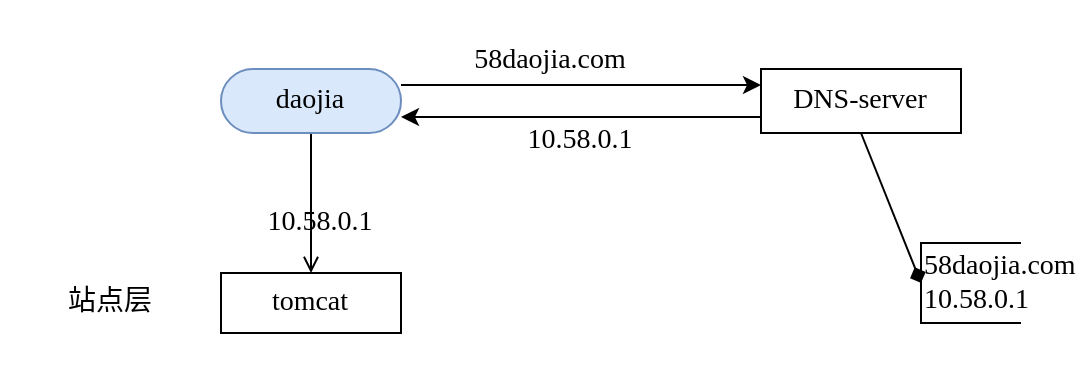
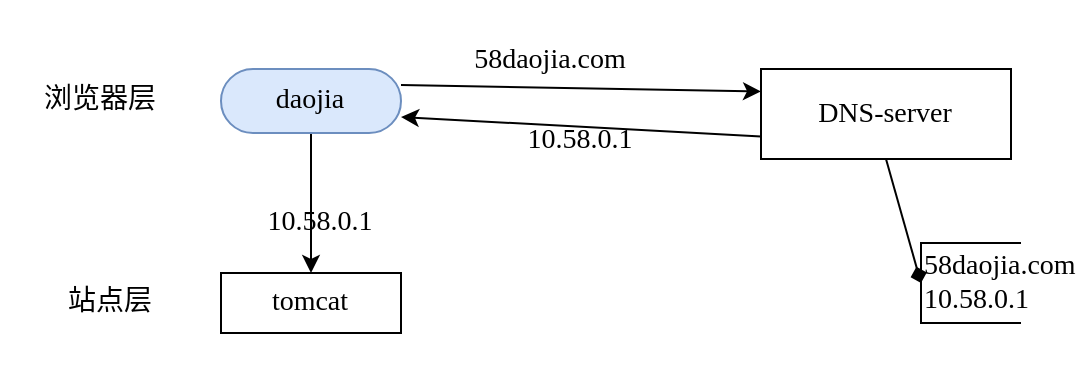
node "浏览器层": added
node "DNS-server": size 200x64 -> 250x90
edge "daojia" -> "tomcat": arrowhead open -> classic
